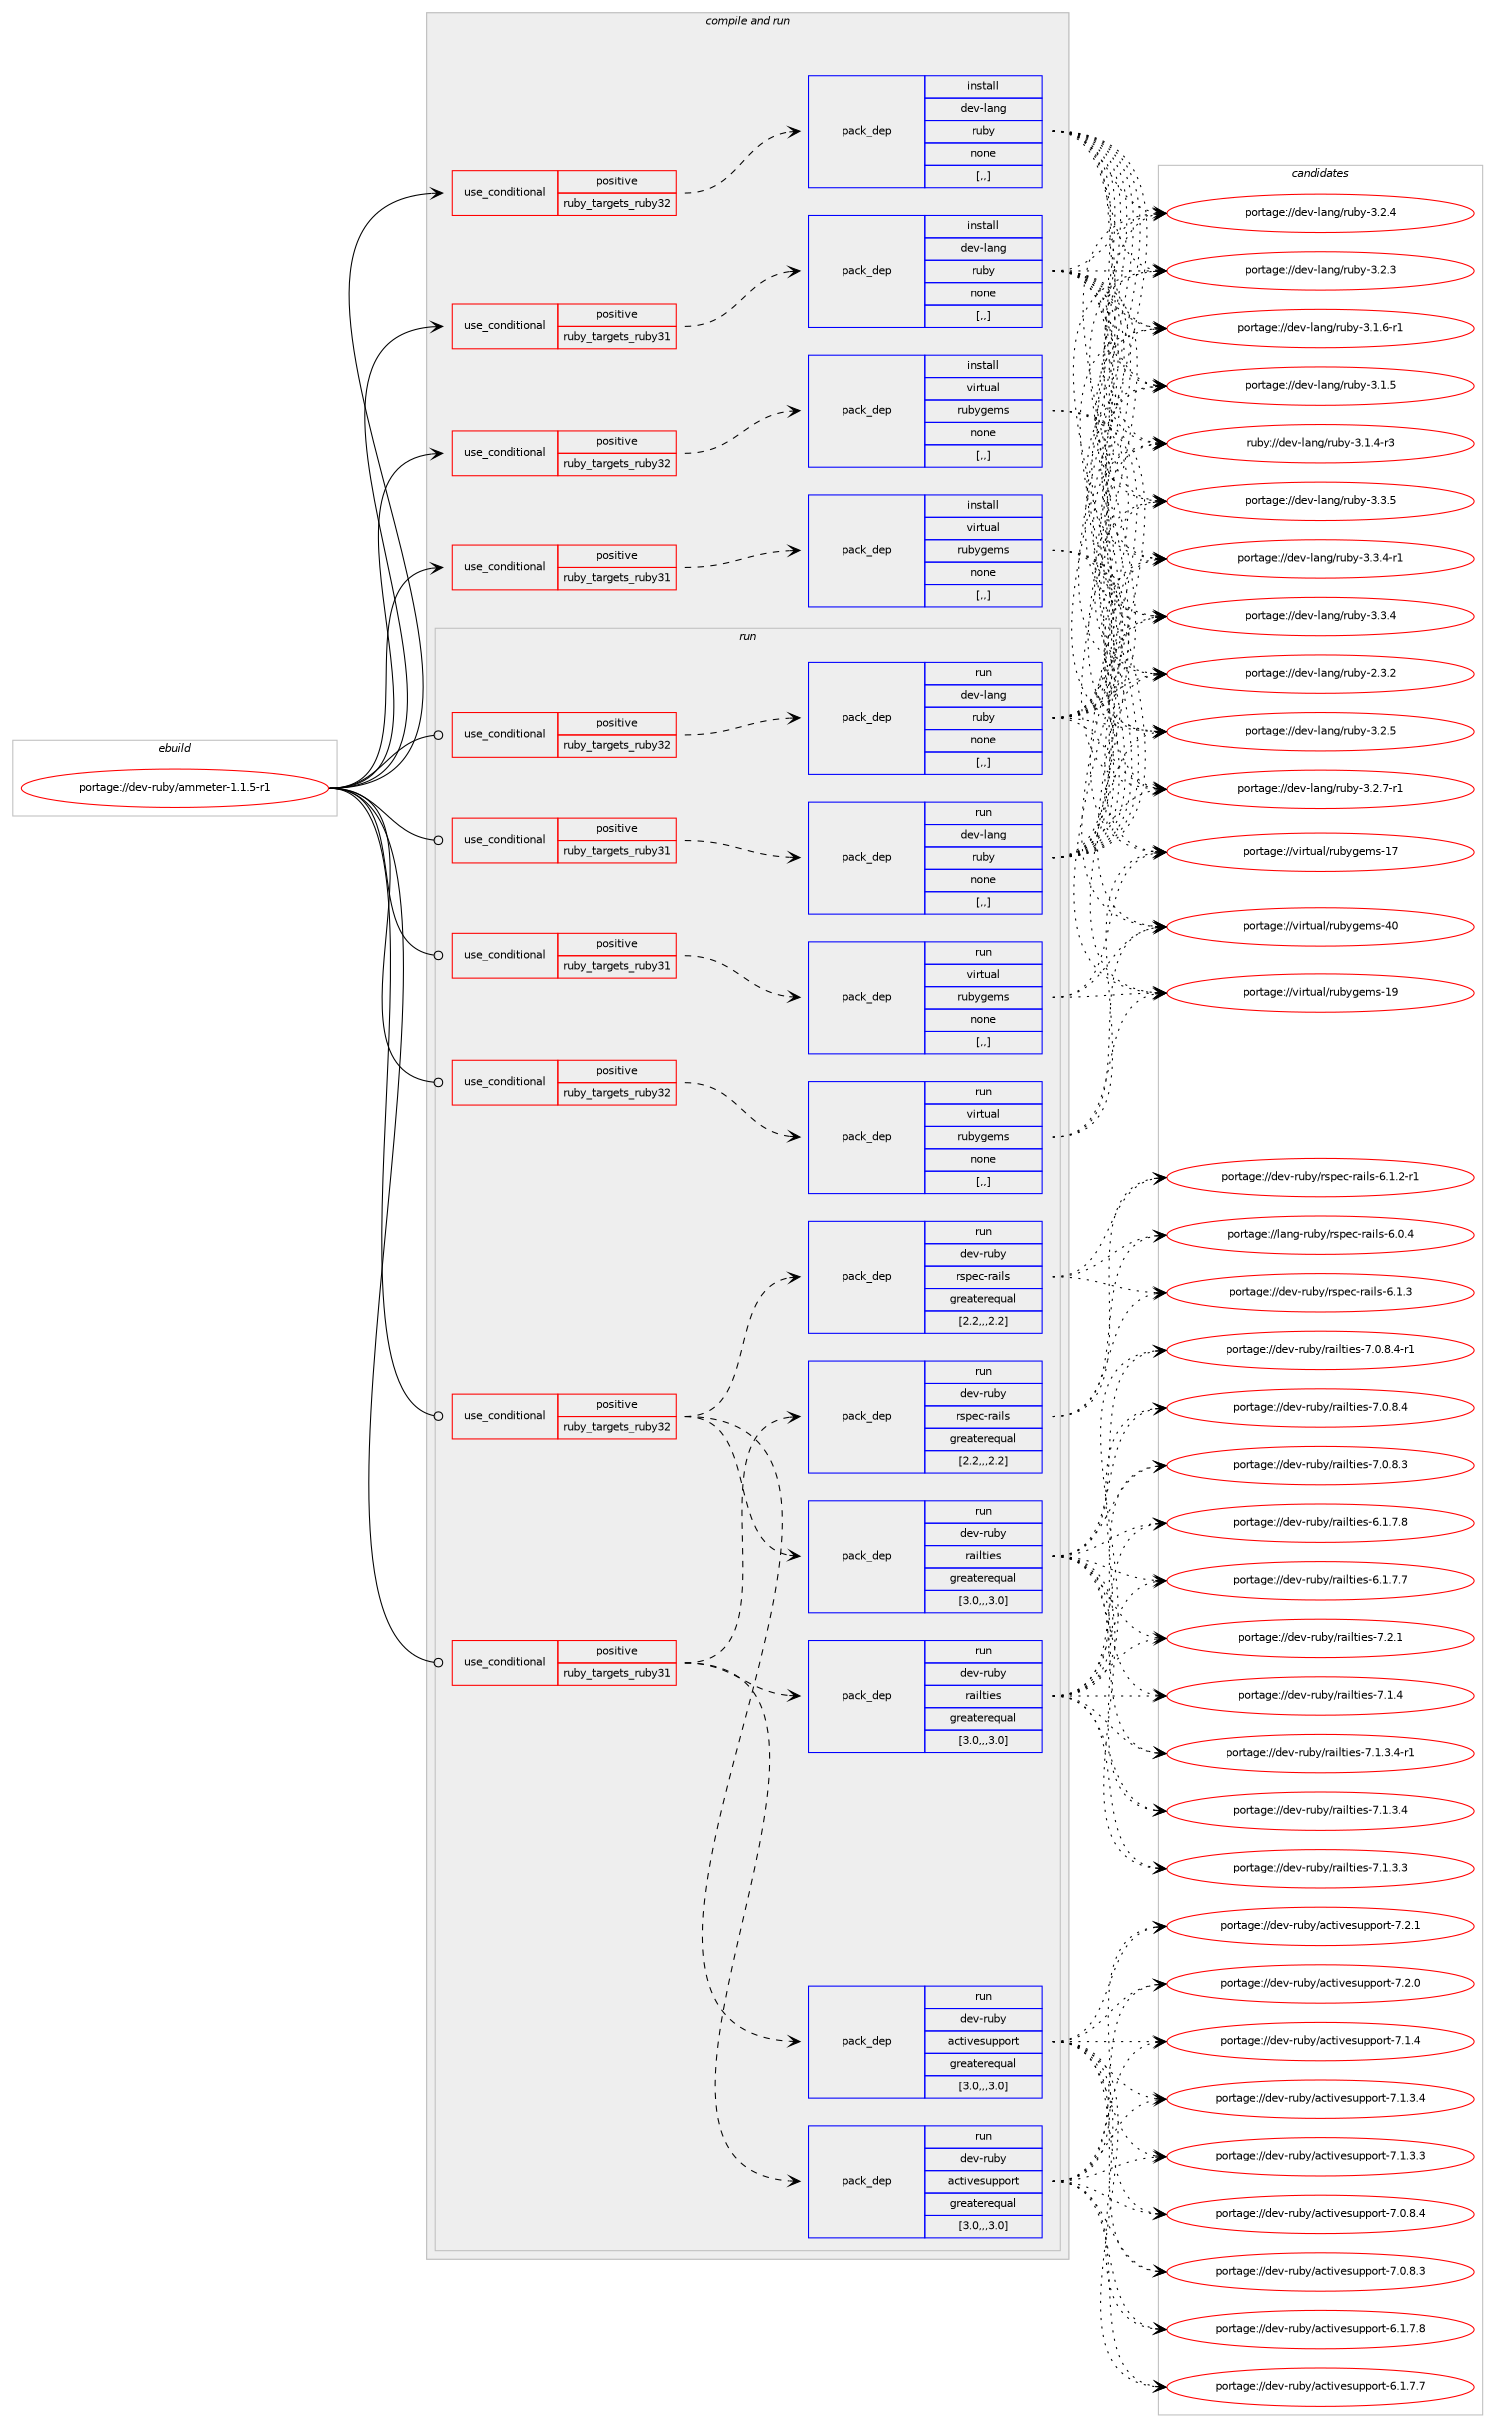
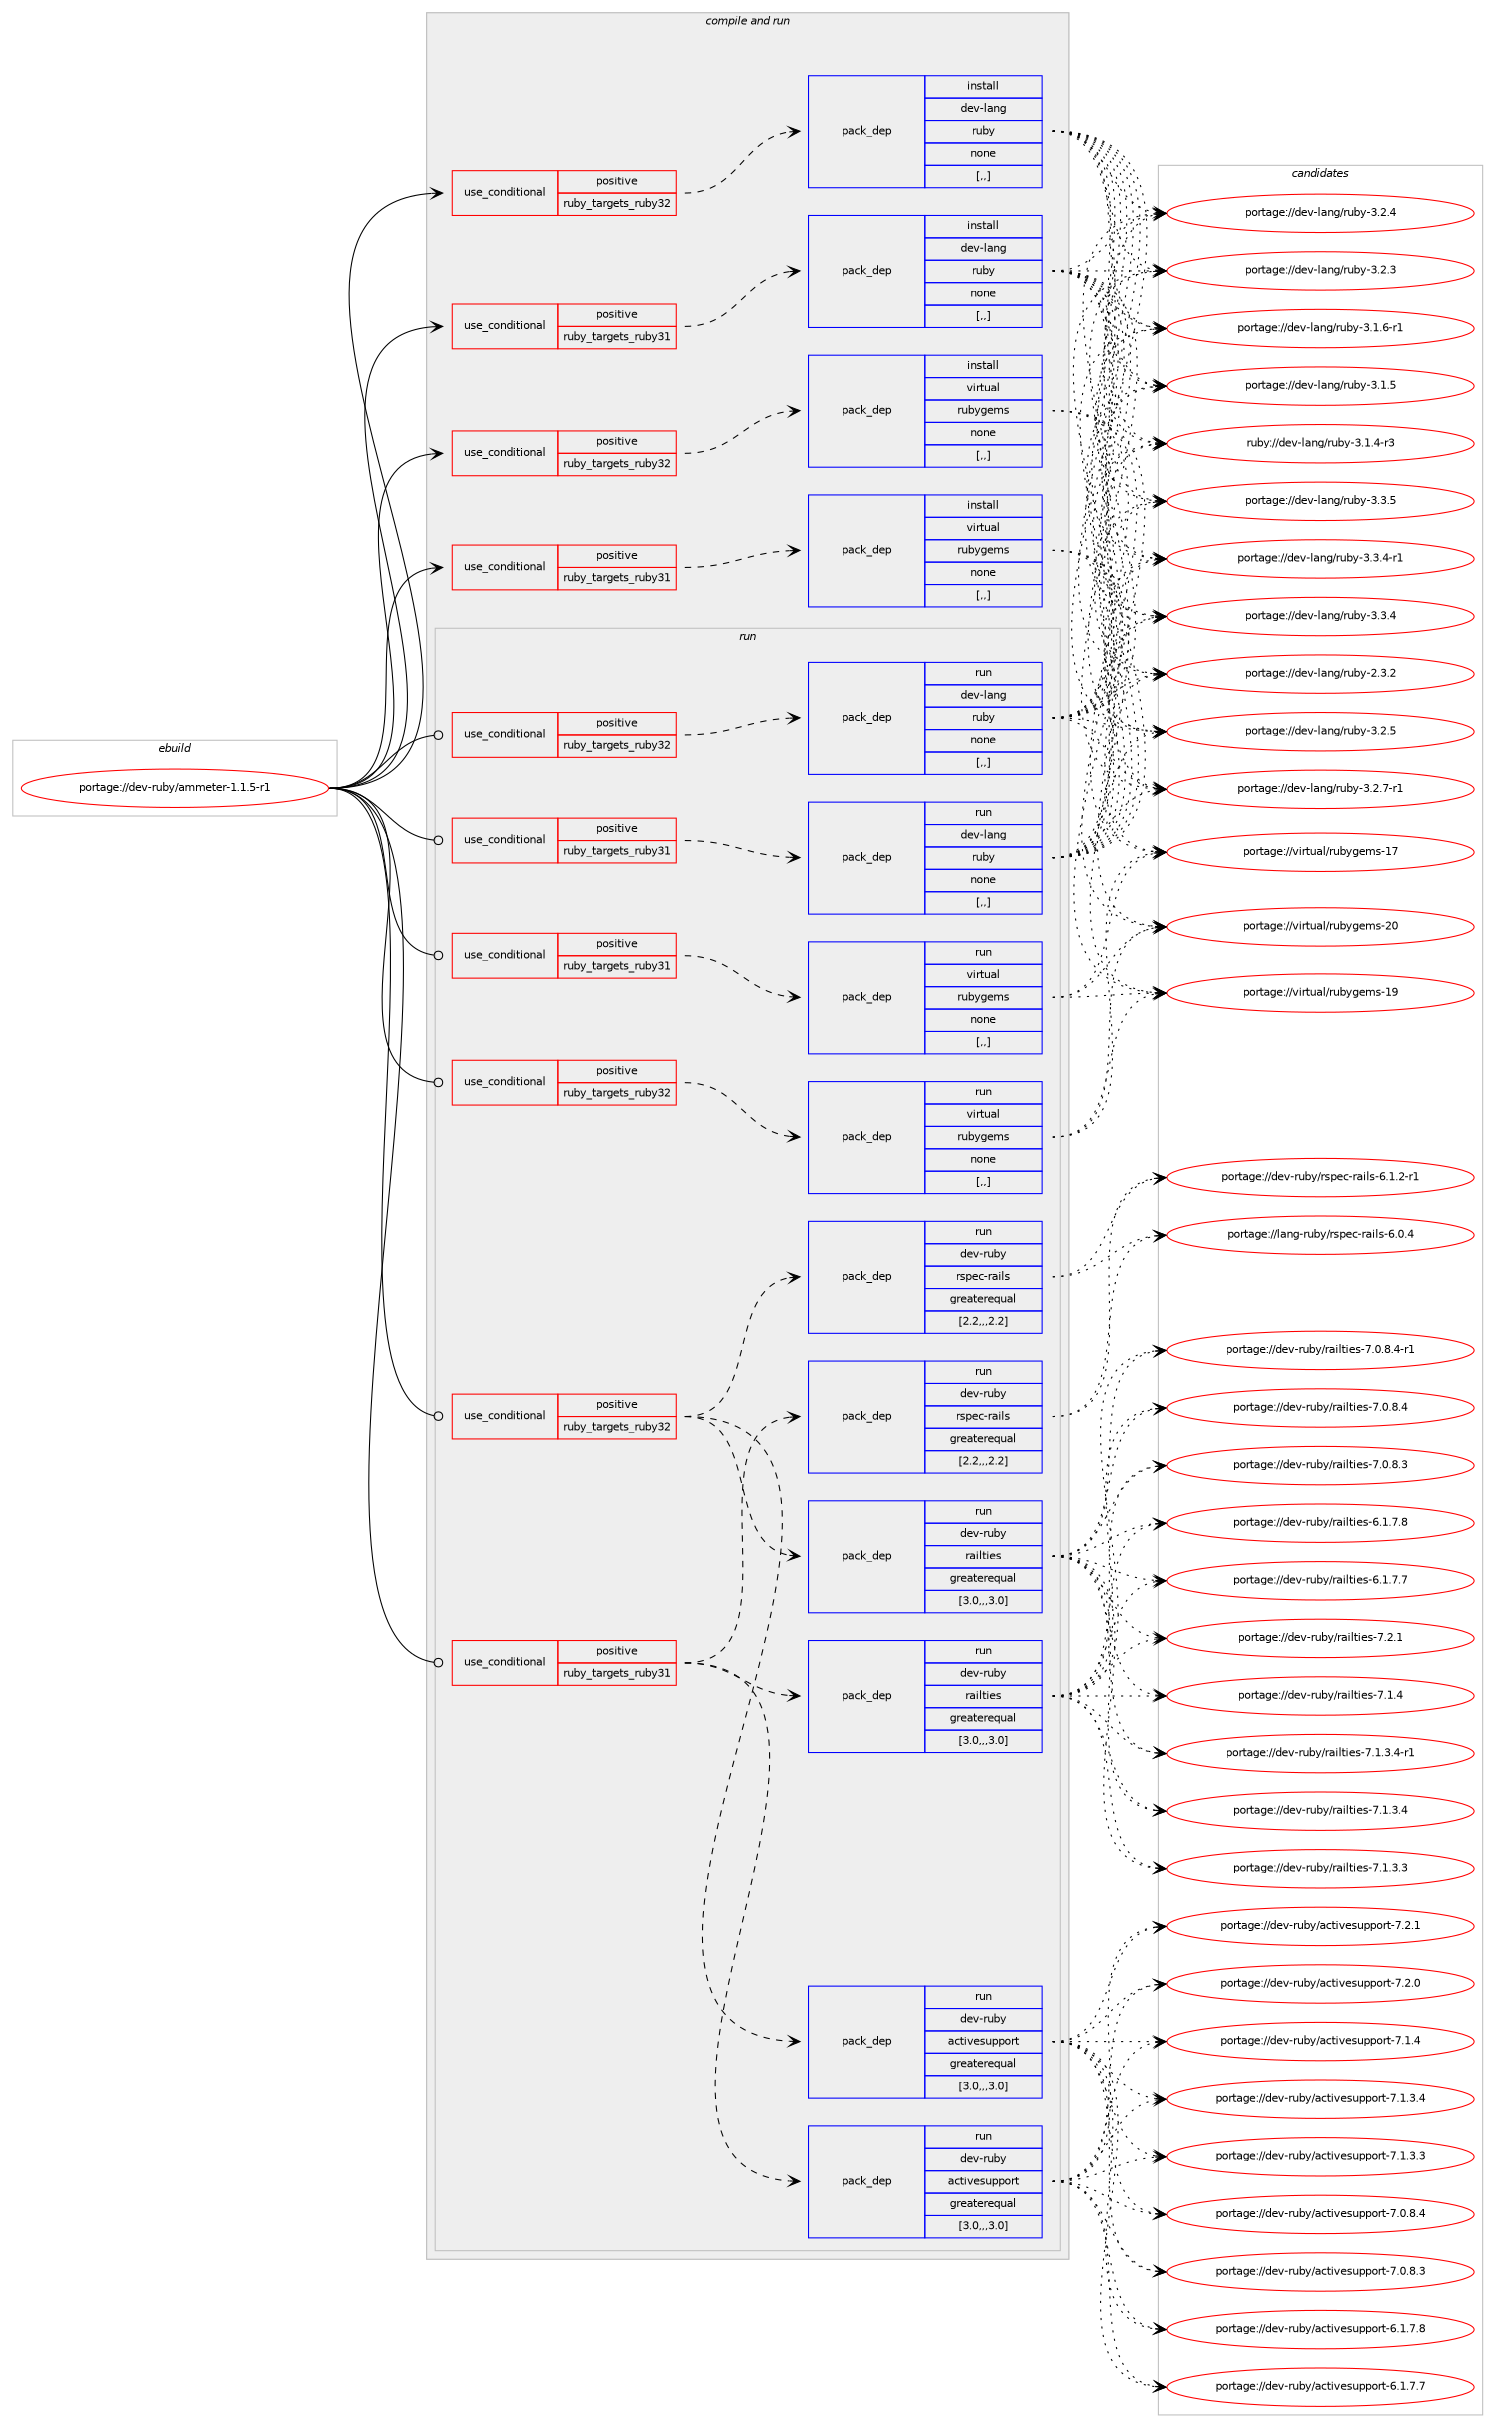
node "portage://virtual/rubygems-40": label "portage://virtual/rubygems-40" -> "portage://virtual/rubygems-20"
node "portage://dev-ruby/rspec-rails-6.1.3": removed
